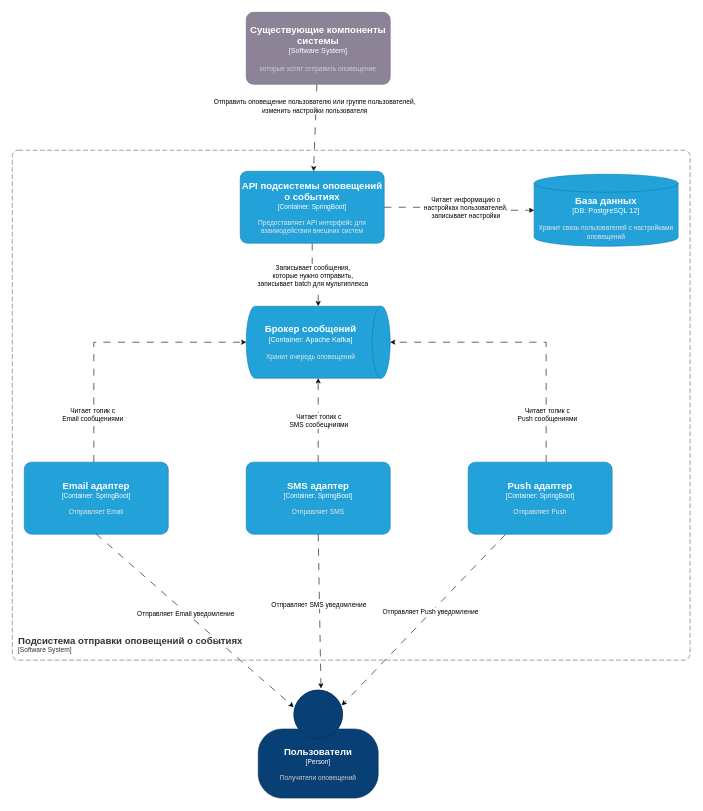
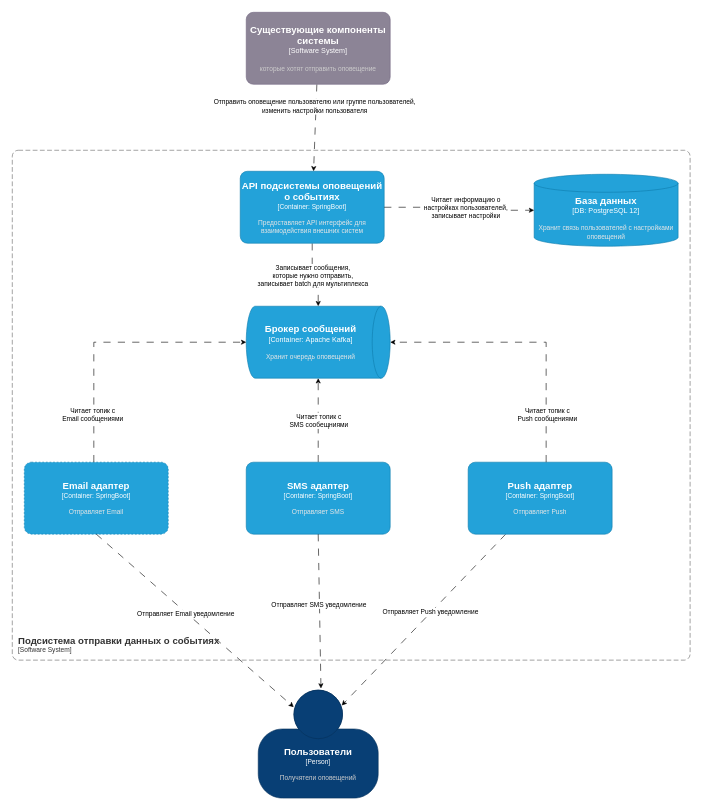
node "Email адаптер [Container: SpringBoot] Отправляет Email": style solid -> dashed
node "Подсистема отправки оповещений о событиях [Software System]": label "Подсистема отправки оповещений о событиях [Software System]" -> "Подсистема отправки данных о событиях [Software System]"
